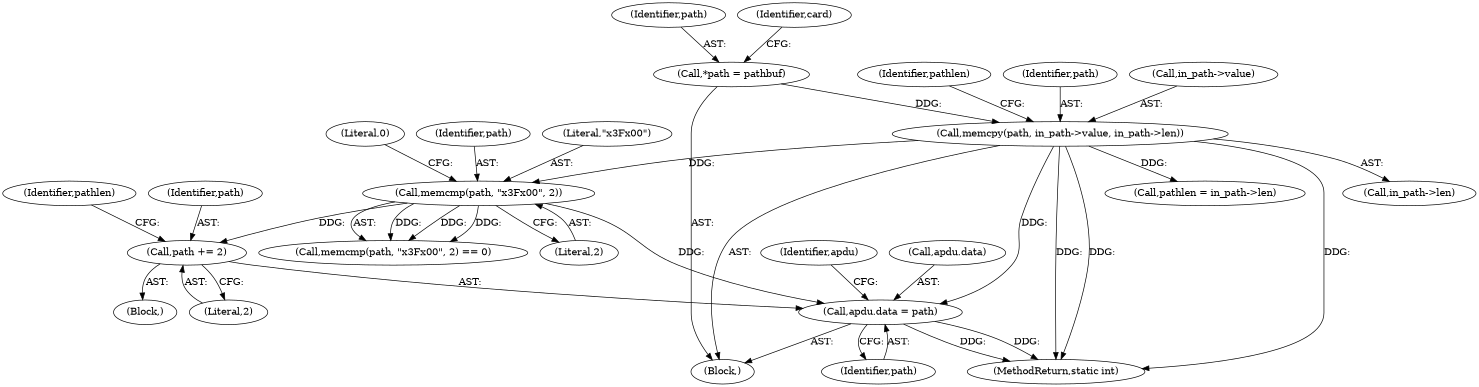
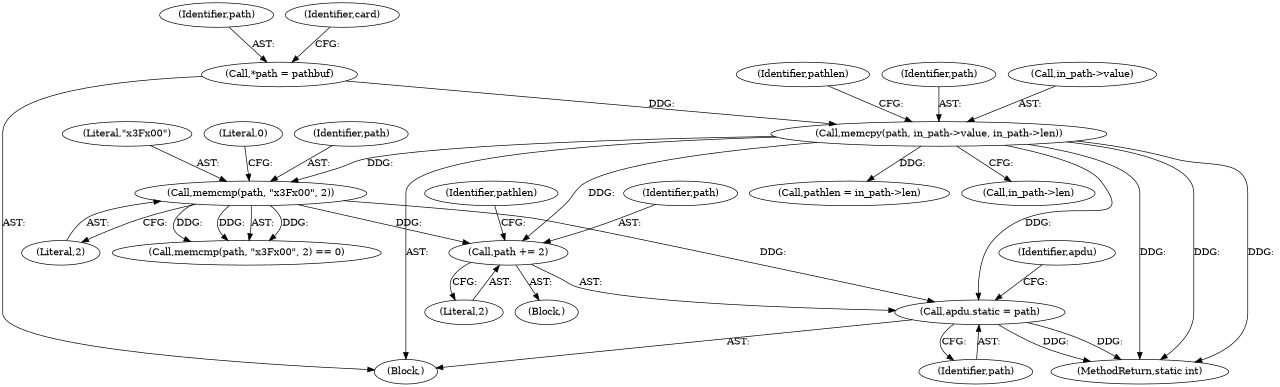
edge "(Call,memcpy(path, in_path->value, in_path->len))" -> "(Call,path += 2)": added, label "DDG:"
edge "(Call,memcpy(path, in_path->value, in_path->len))" -> "(Call,in_path->len)": label "AST: " -> "CFG: "
node "(Call,apdu.data)": removed
node "(Call,apdu.data = path)": label "(Call,apdu.data = path)" -> "(Call,apdu.static = path)"
